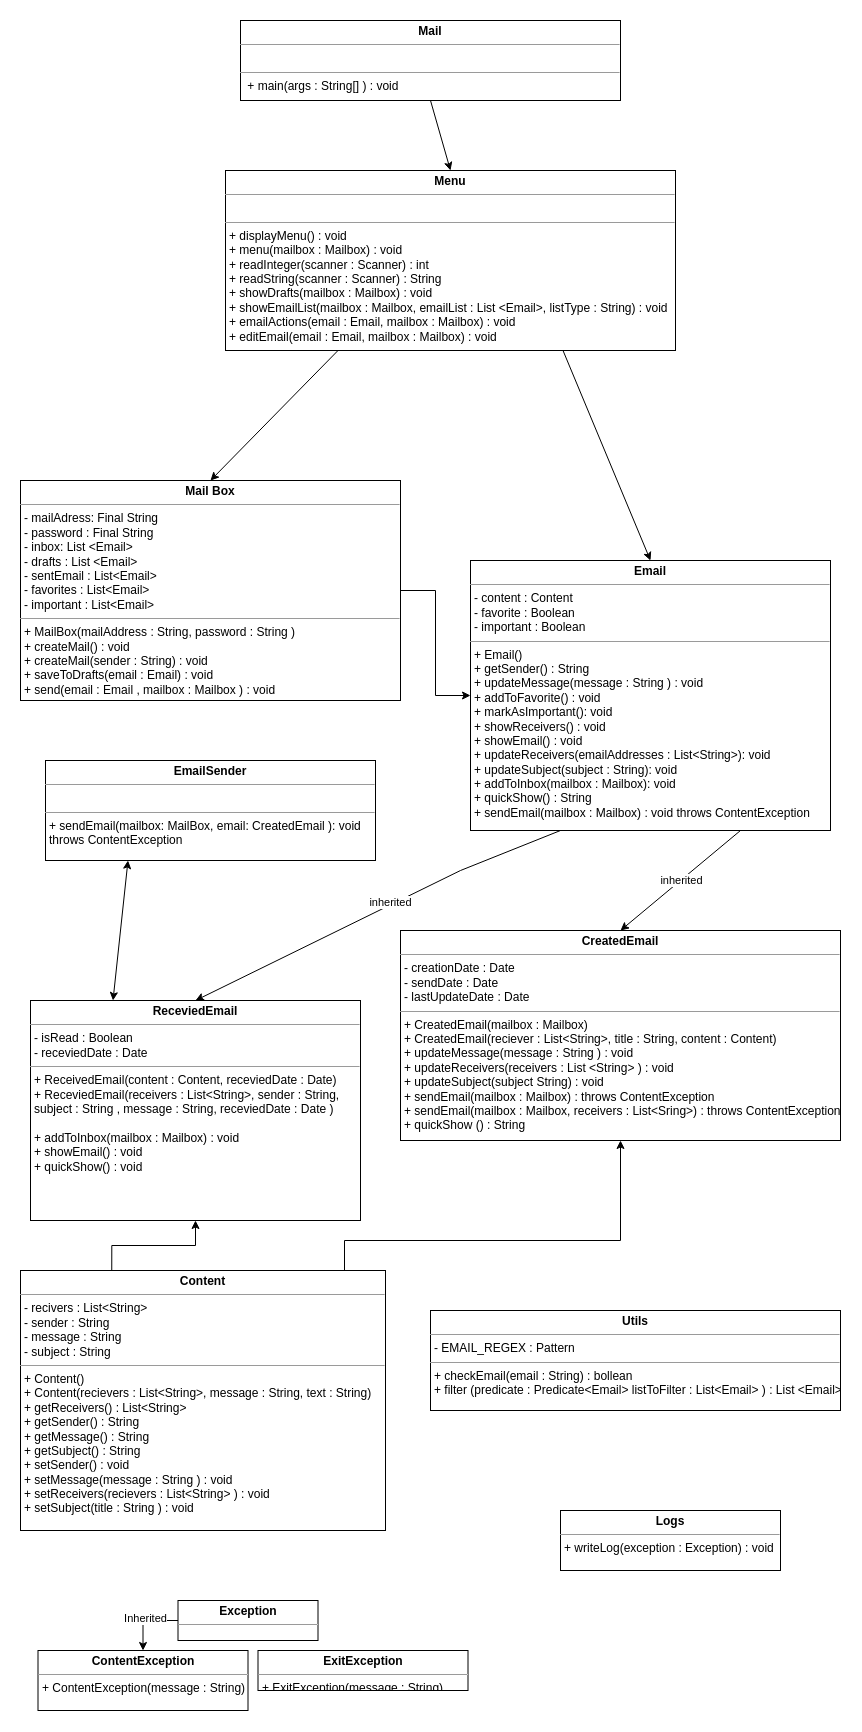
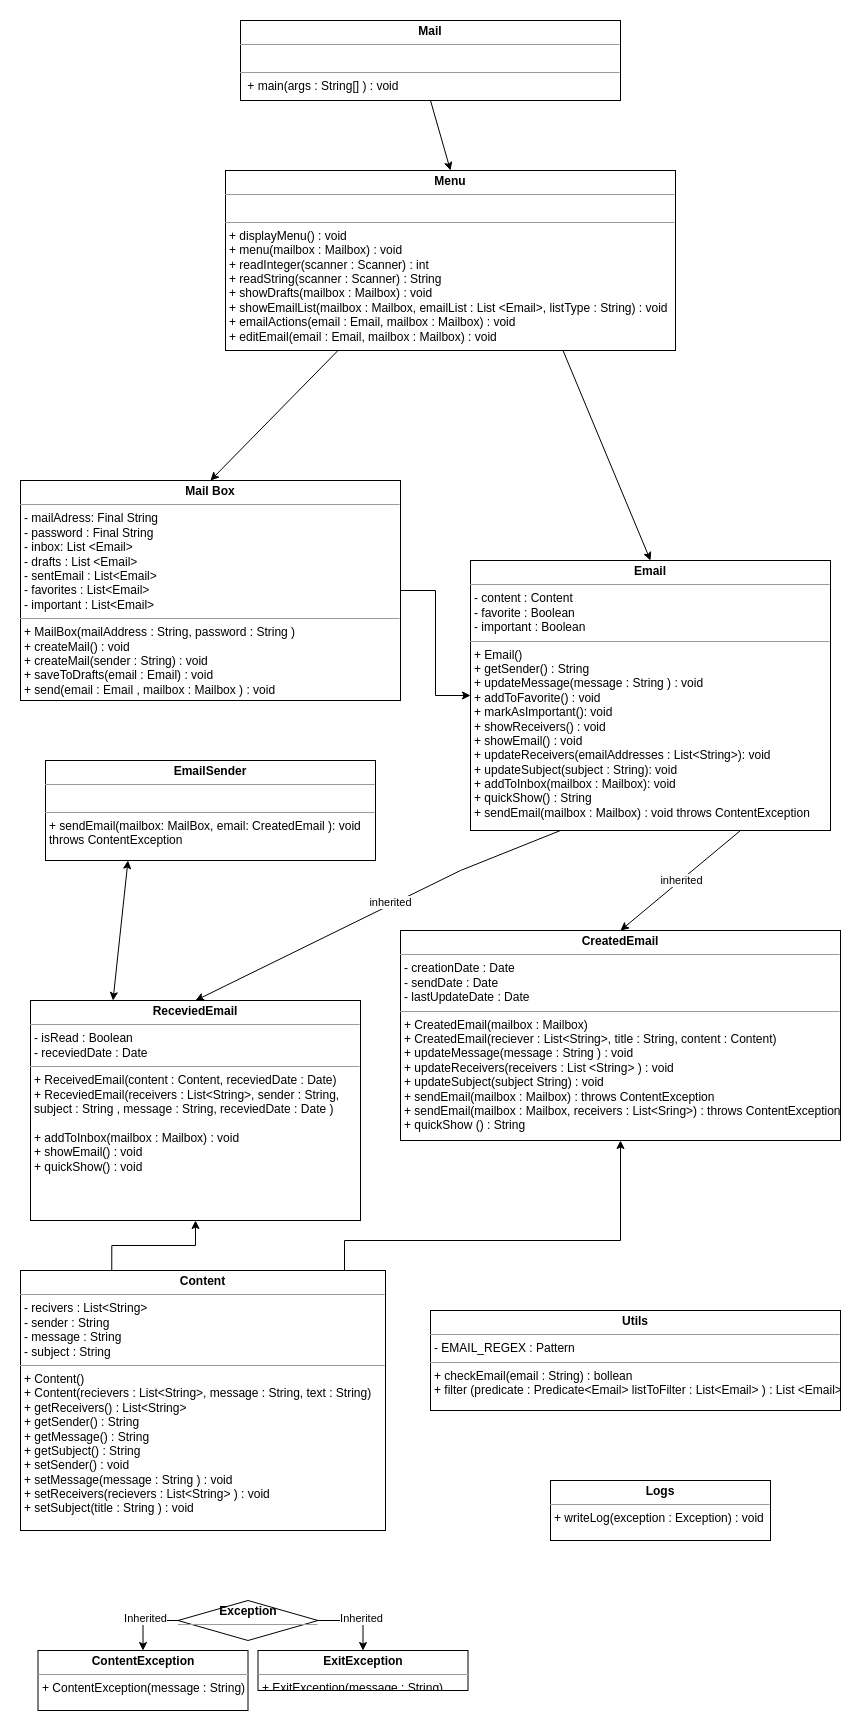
node "Logs + writeLog(exception : Exception) : void": moved (671, 1541) -> (661, 1511)
node "Exception": shape rectangle -> diamond
edge "Exception" -> "ExitException + ExitException(message : String)": added, label "Inherited"
